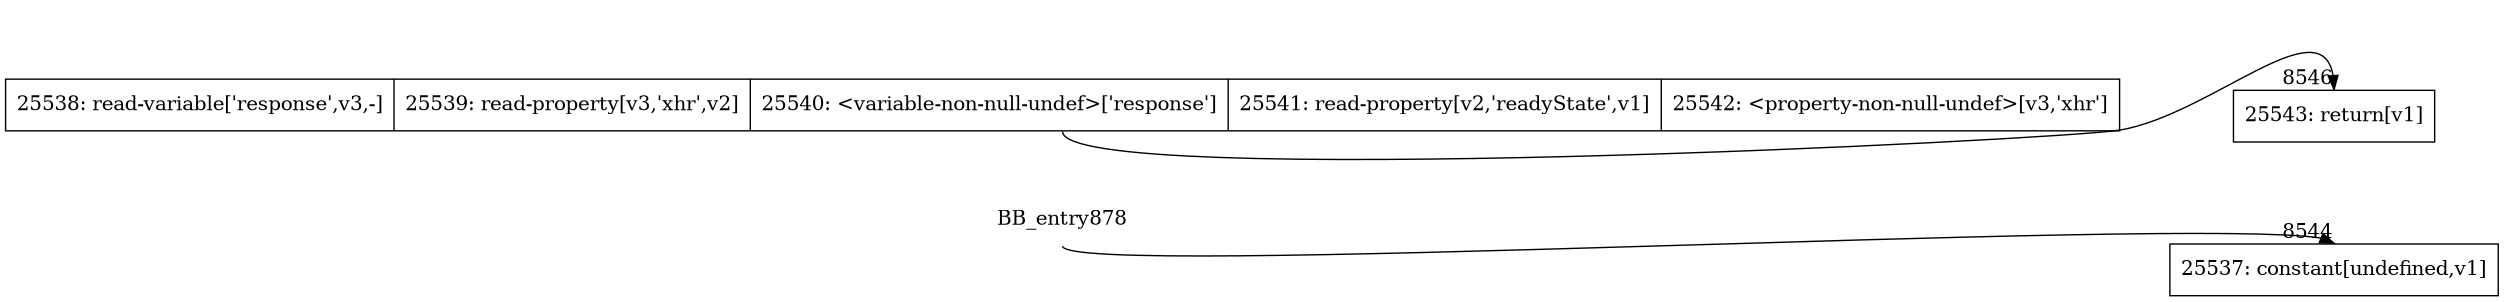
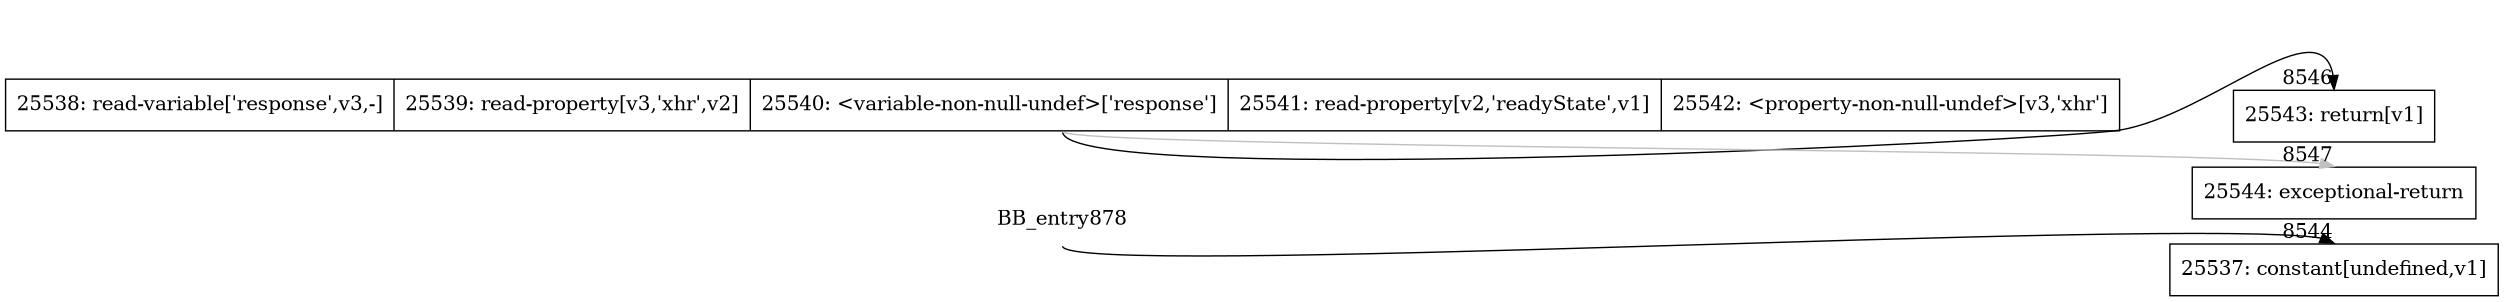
node "25544: exceptional-return": added
